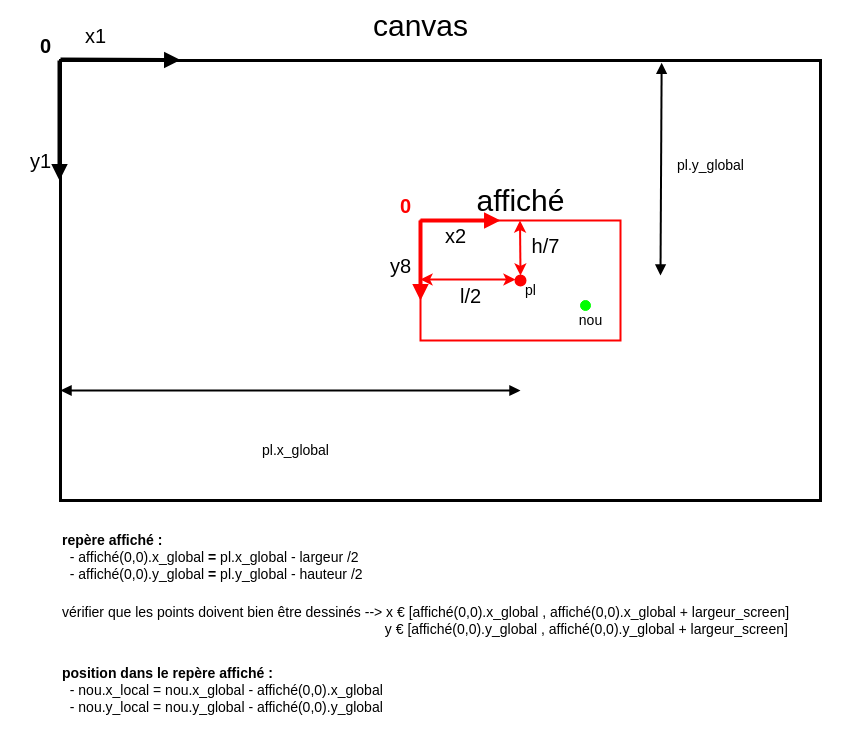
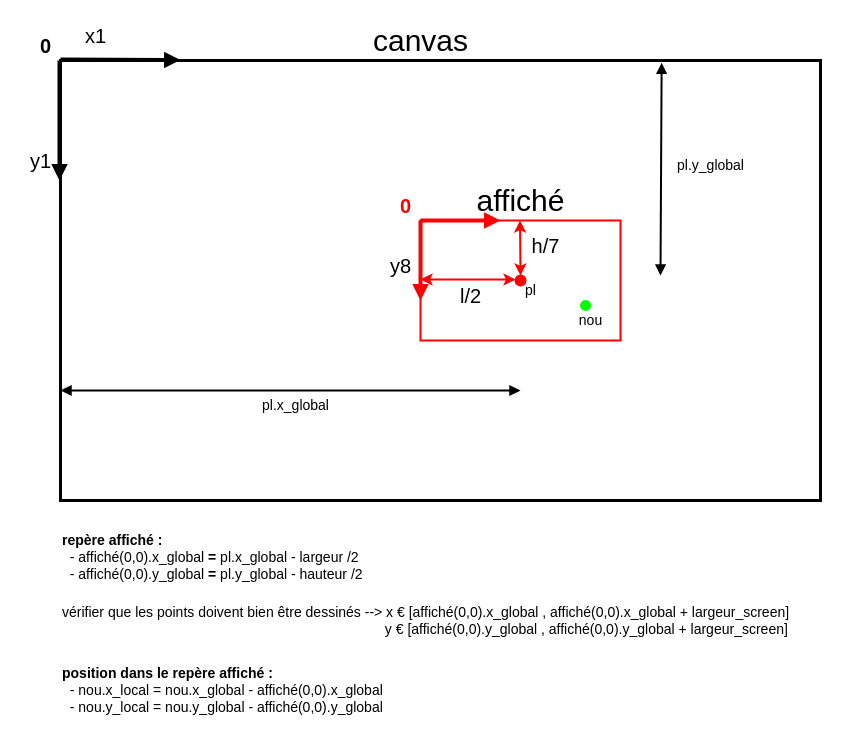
node "canvas": moved (421, 26) -> (421, 41)
node "x2": removed
node "pl.x_global": moved (296, 451) -> (296, 406)
